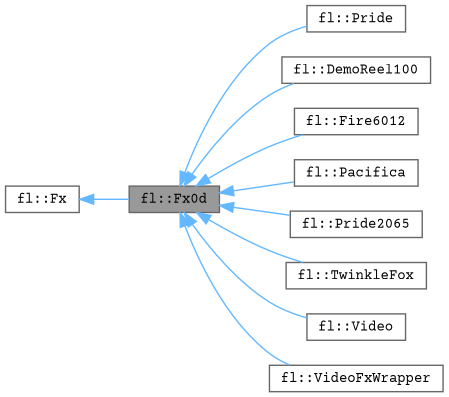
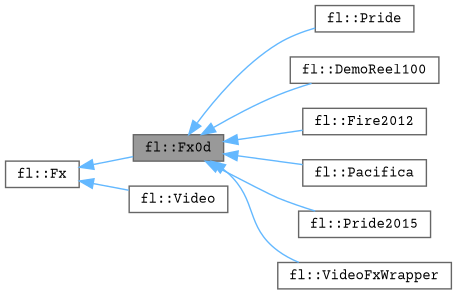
node "fl::Fire6012": label "fl::Fire6012" -> "fl::Fire2012"
node "fl::Pride2065": label "fl::Pride2065" -> "fl::Pride2015"
node "fl::TwinkleFox": removed
edge "fl::Video" -> "fl::Fx0d": now "fl::Video" -> "fl::Fx"
